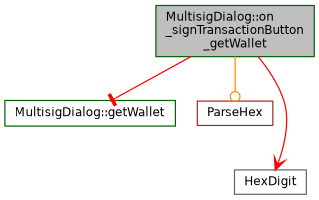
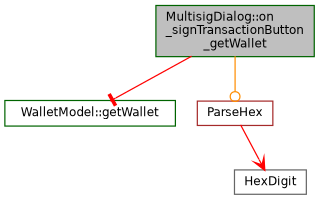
edge "MultisigDialog::on _signTransactionButton _getWallet" -> "HexDigit": now "ParseHex" -> "HexDigit"
node "MultisigDialog::getWallet": label "MultisigDialog::getWallet" -> "WalletModel::getWallet"
